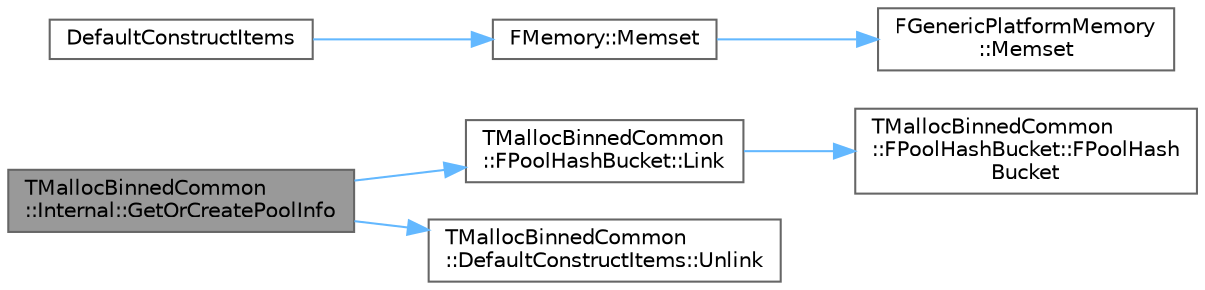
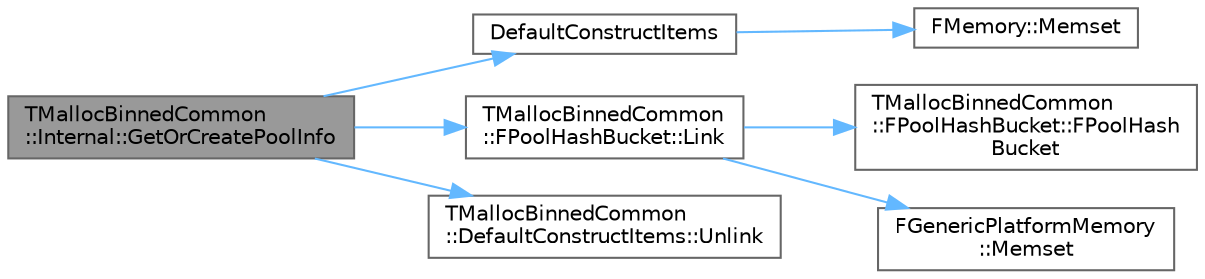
edge "FMemory::Memset" -> "FGenericPlatformMemory ::Memset": now "TMallocBinnedCommon ::FPoolHashBucket::Link" -> "FGenericPlatformMemory ::Memset"
edge "TMallocBinnedCommon ::Internal::GetOrCreatePoolInfo" -> "DefaultConstructItems": added
